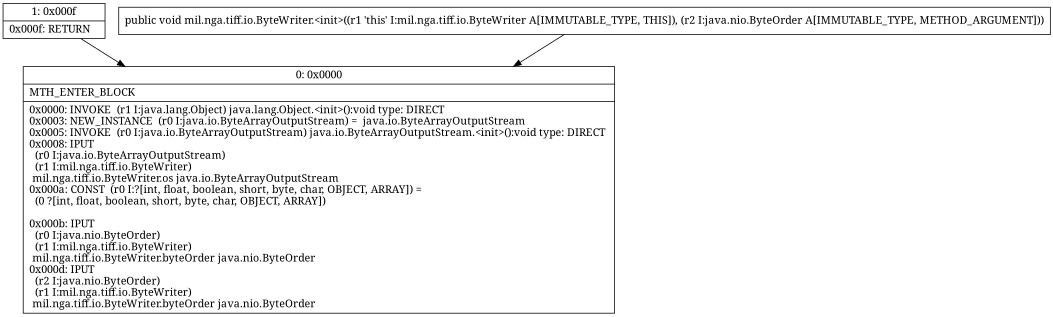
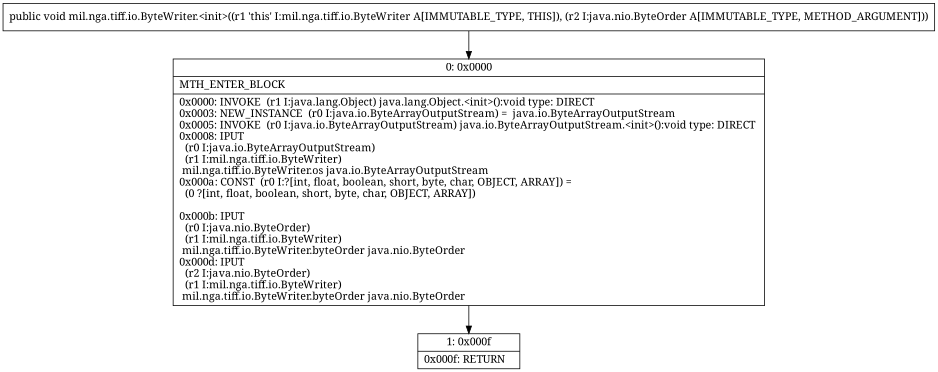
edge "1: 0x000f" -> "0: 0x0000": reversed
